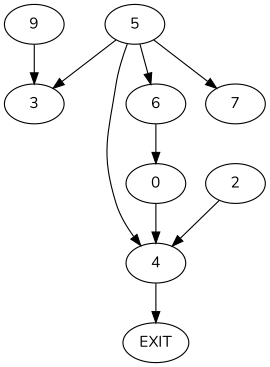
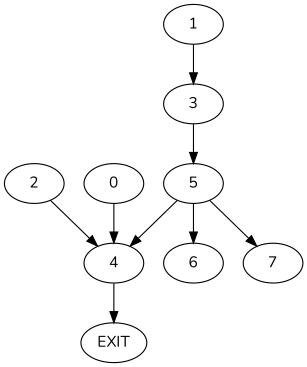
node "9": label "9" -> "1"
edge "5" -> "3": reversed
edge "6" -> "0": removed
